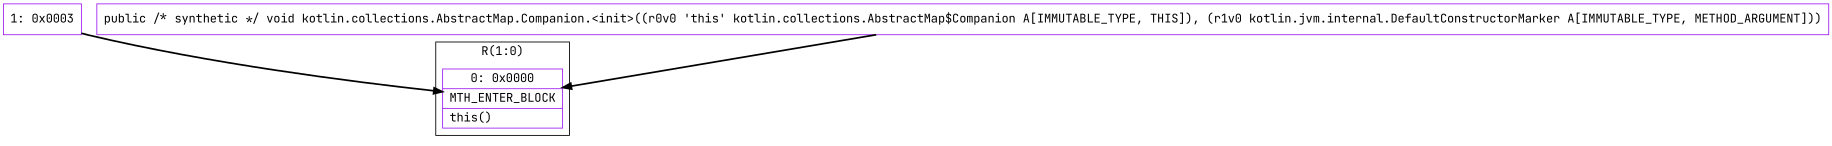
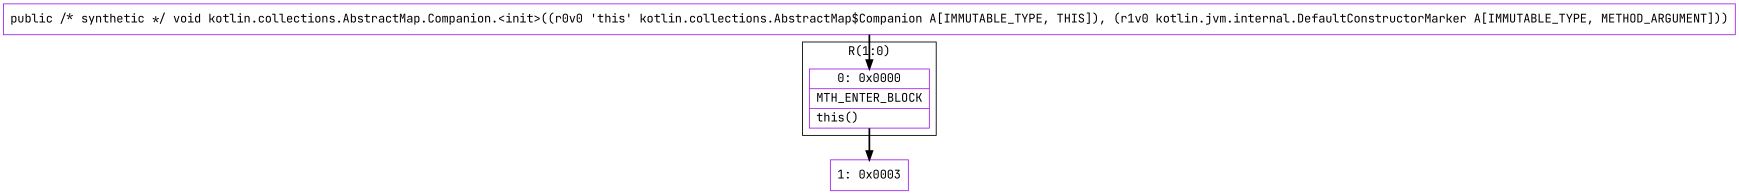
edge "1: 0x0003" -> "0: 0x0000": reversed
